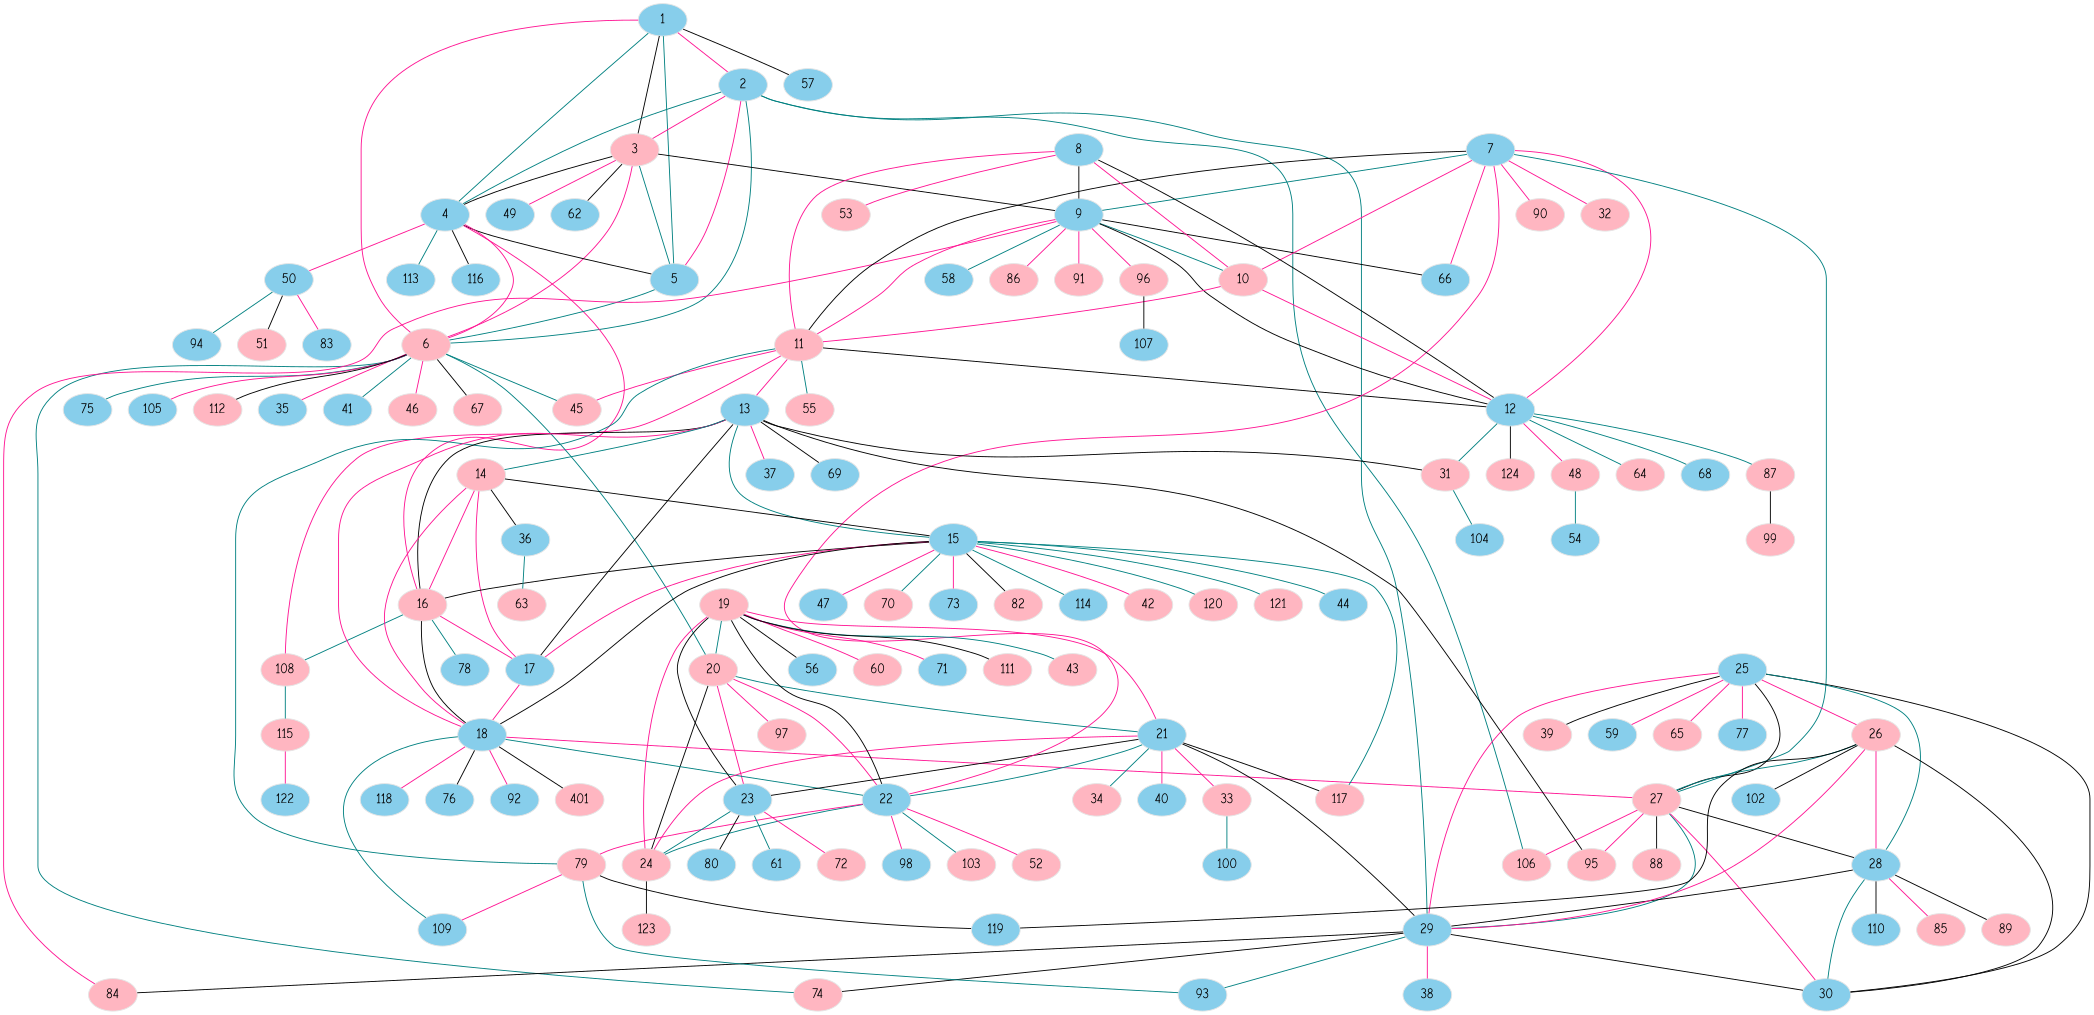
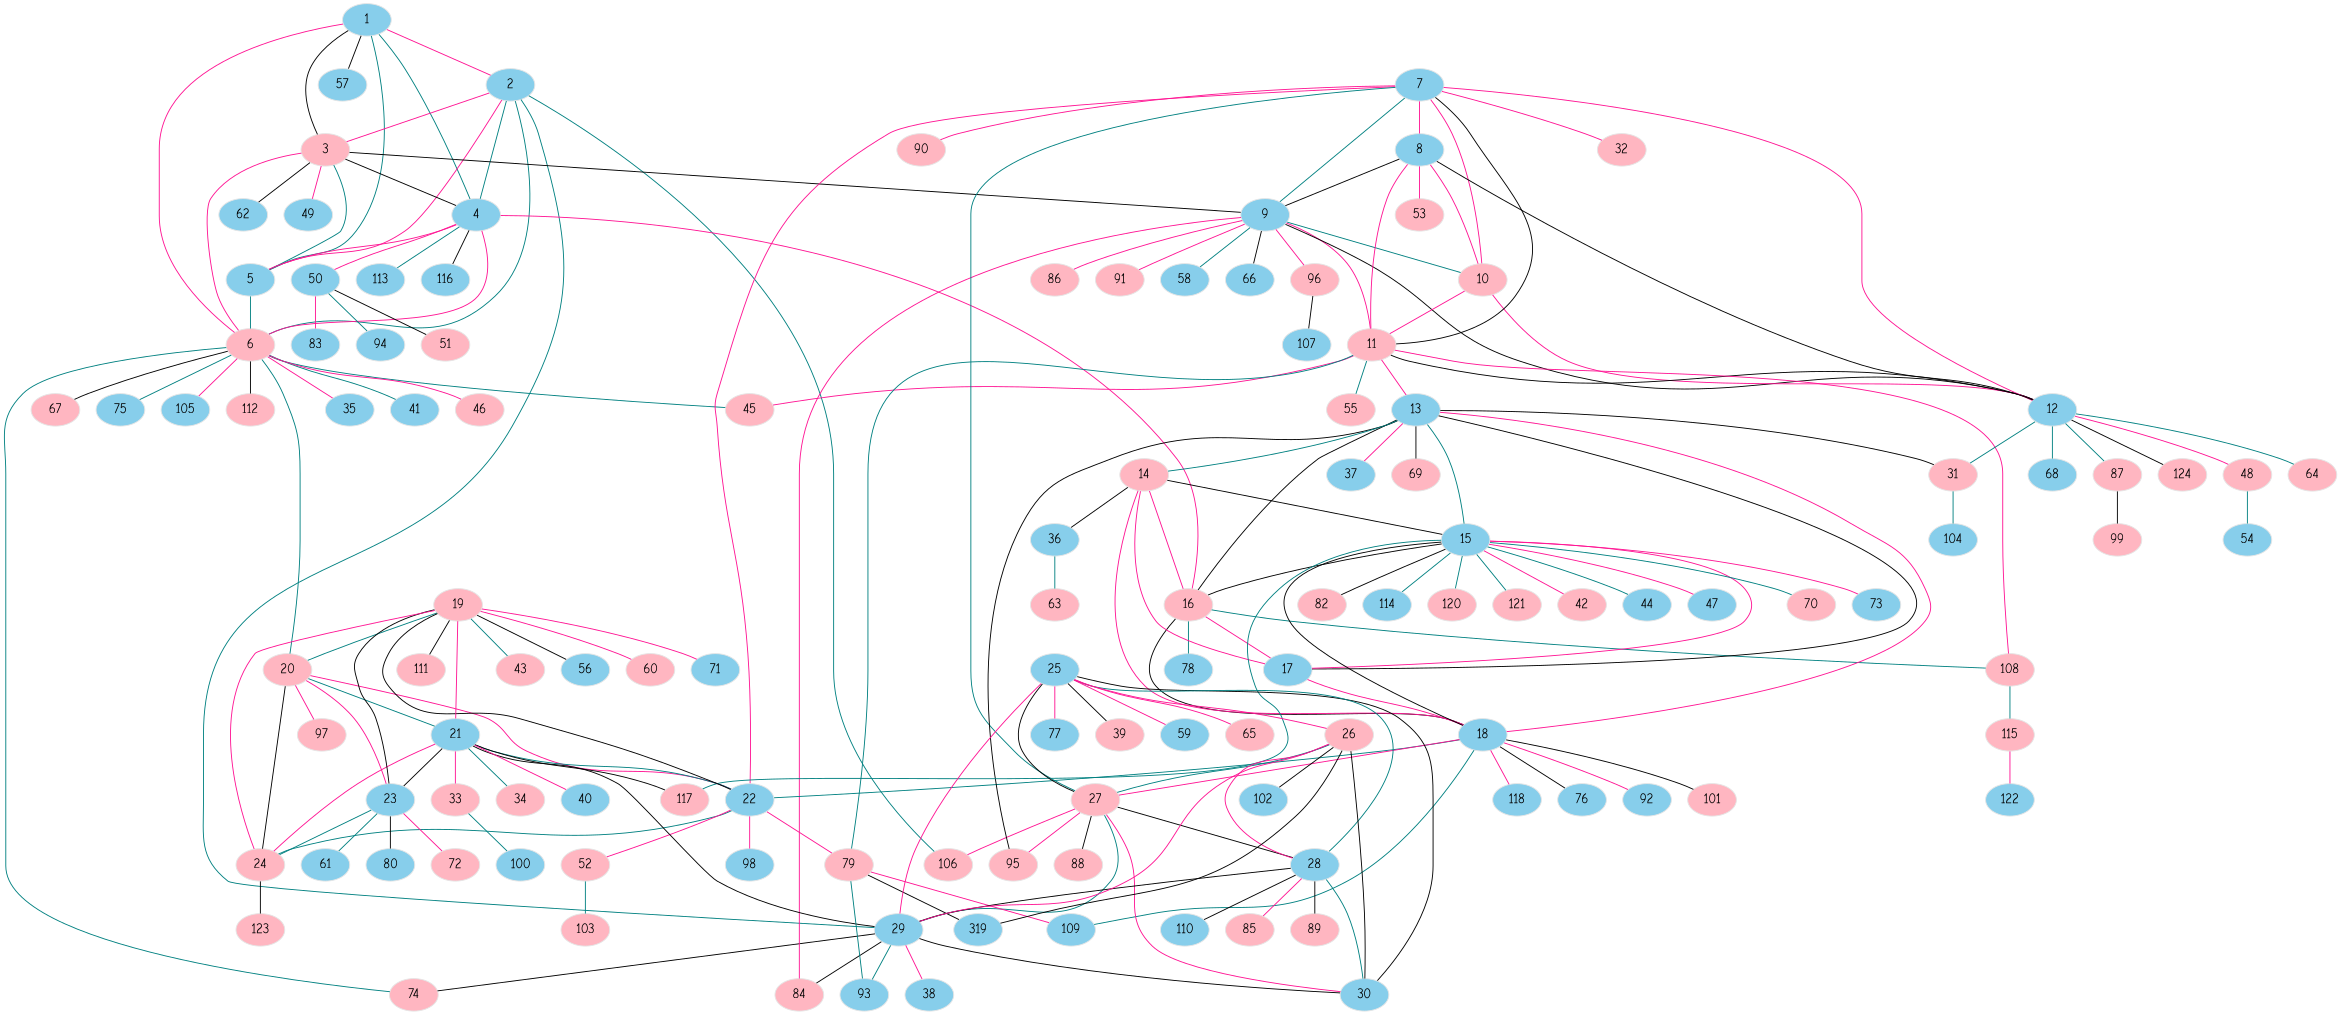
edge "7" -- "66": now "7" -- "8"
edge "4" -- "5": color black -> deeppink
node "69": fillcolor skyblue -> lightpink
node "401": label "401" -> "101"
edge "22" -- "103": now "52" -- "103"
node "119": label "119" -> "319"
